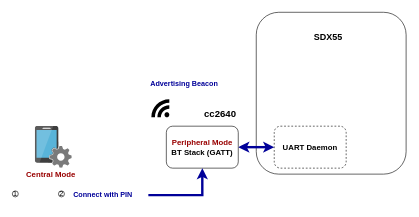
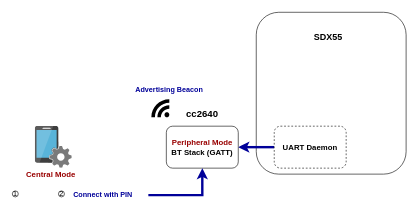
node "Advertising Beacon": moved (185, 84) -> (170, 90)
node "cc2640": moved (221, 114) -> (203, 114)
edge "Peripheral Mode BT Stack (GATT)" -- "UART Daemon": arrowhead classic -> none
